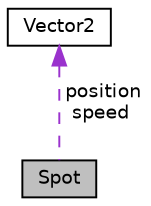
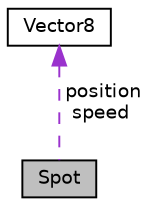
node "Vector2": label "Vector2" -> "Vector8"
